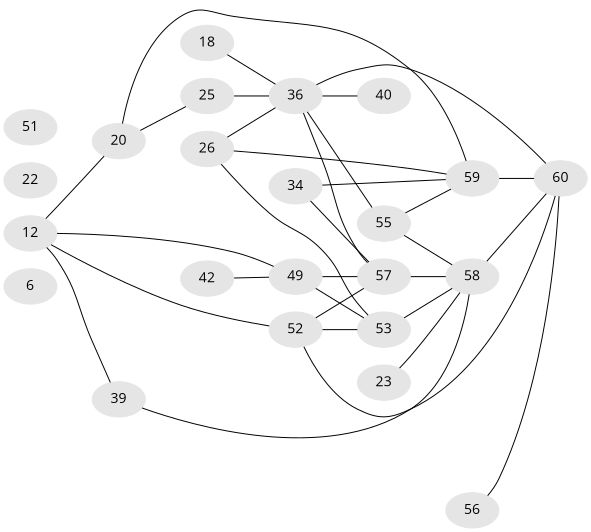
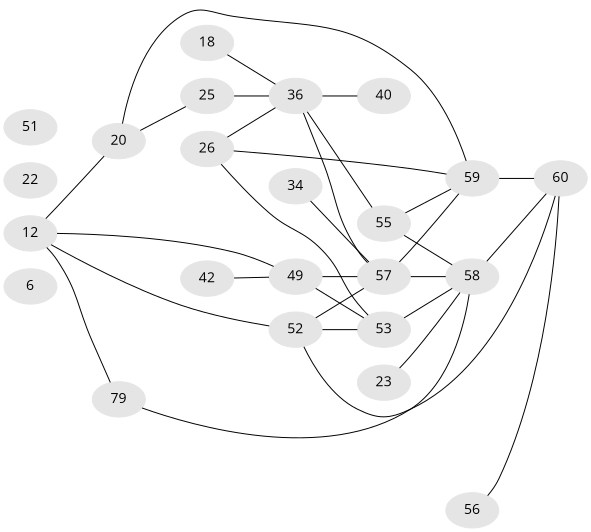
edge "36" -- "60": removed
edge "59" -- "34": now "59" -- "57"
node "39": label "39" -> "79"
